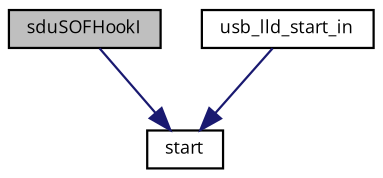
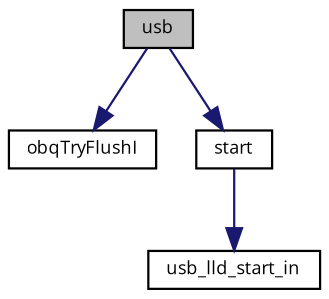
node "sduSOFHookI": label "sduSOFHookI" -> "usb"
edge "usb_lld_start_in" -> "start": reversed
node "obqTryFlushI": added
